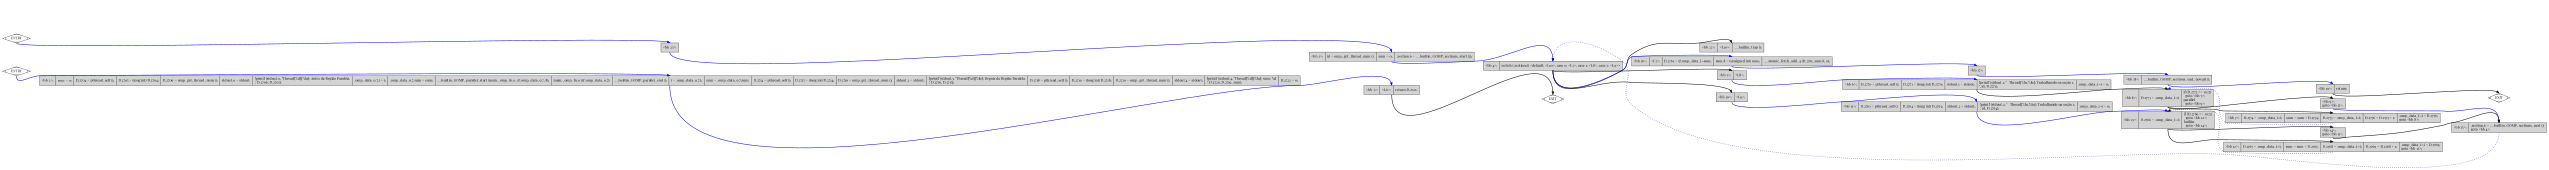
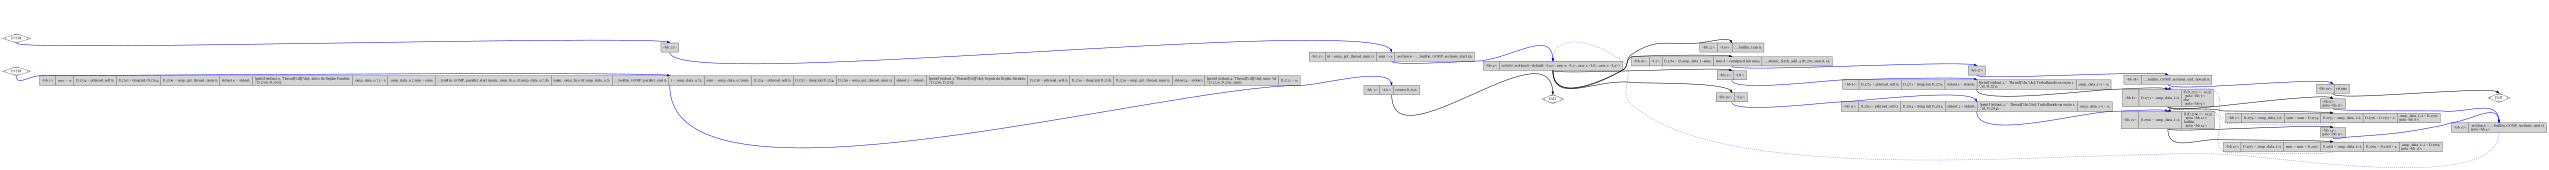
edge "<bb 4>:" -> "<bb 16>:": color blue -> black
node "<bb 8>:": text "parallel" -> "else"
edge "<bb 14>:" -> "<bb 15>:": color black -> blue
